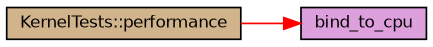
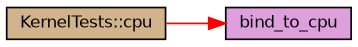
node "KernelTests::performance": label "KernelTests::performance" -> "KernelTests::cpu"
